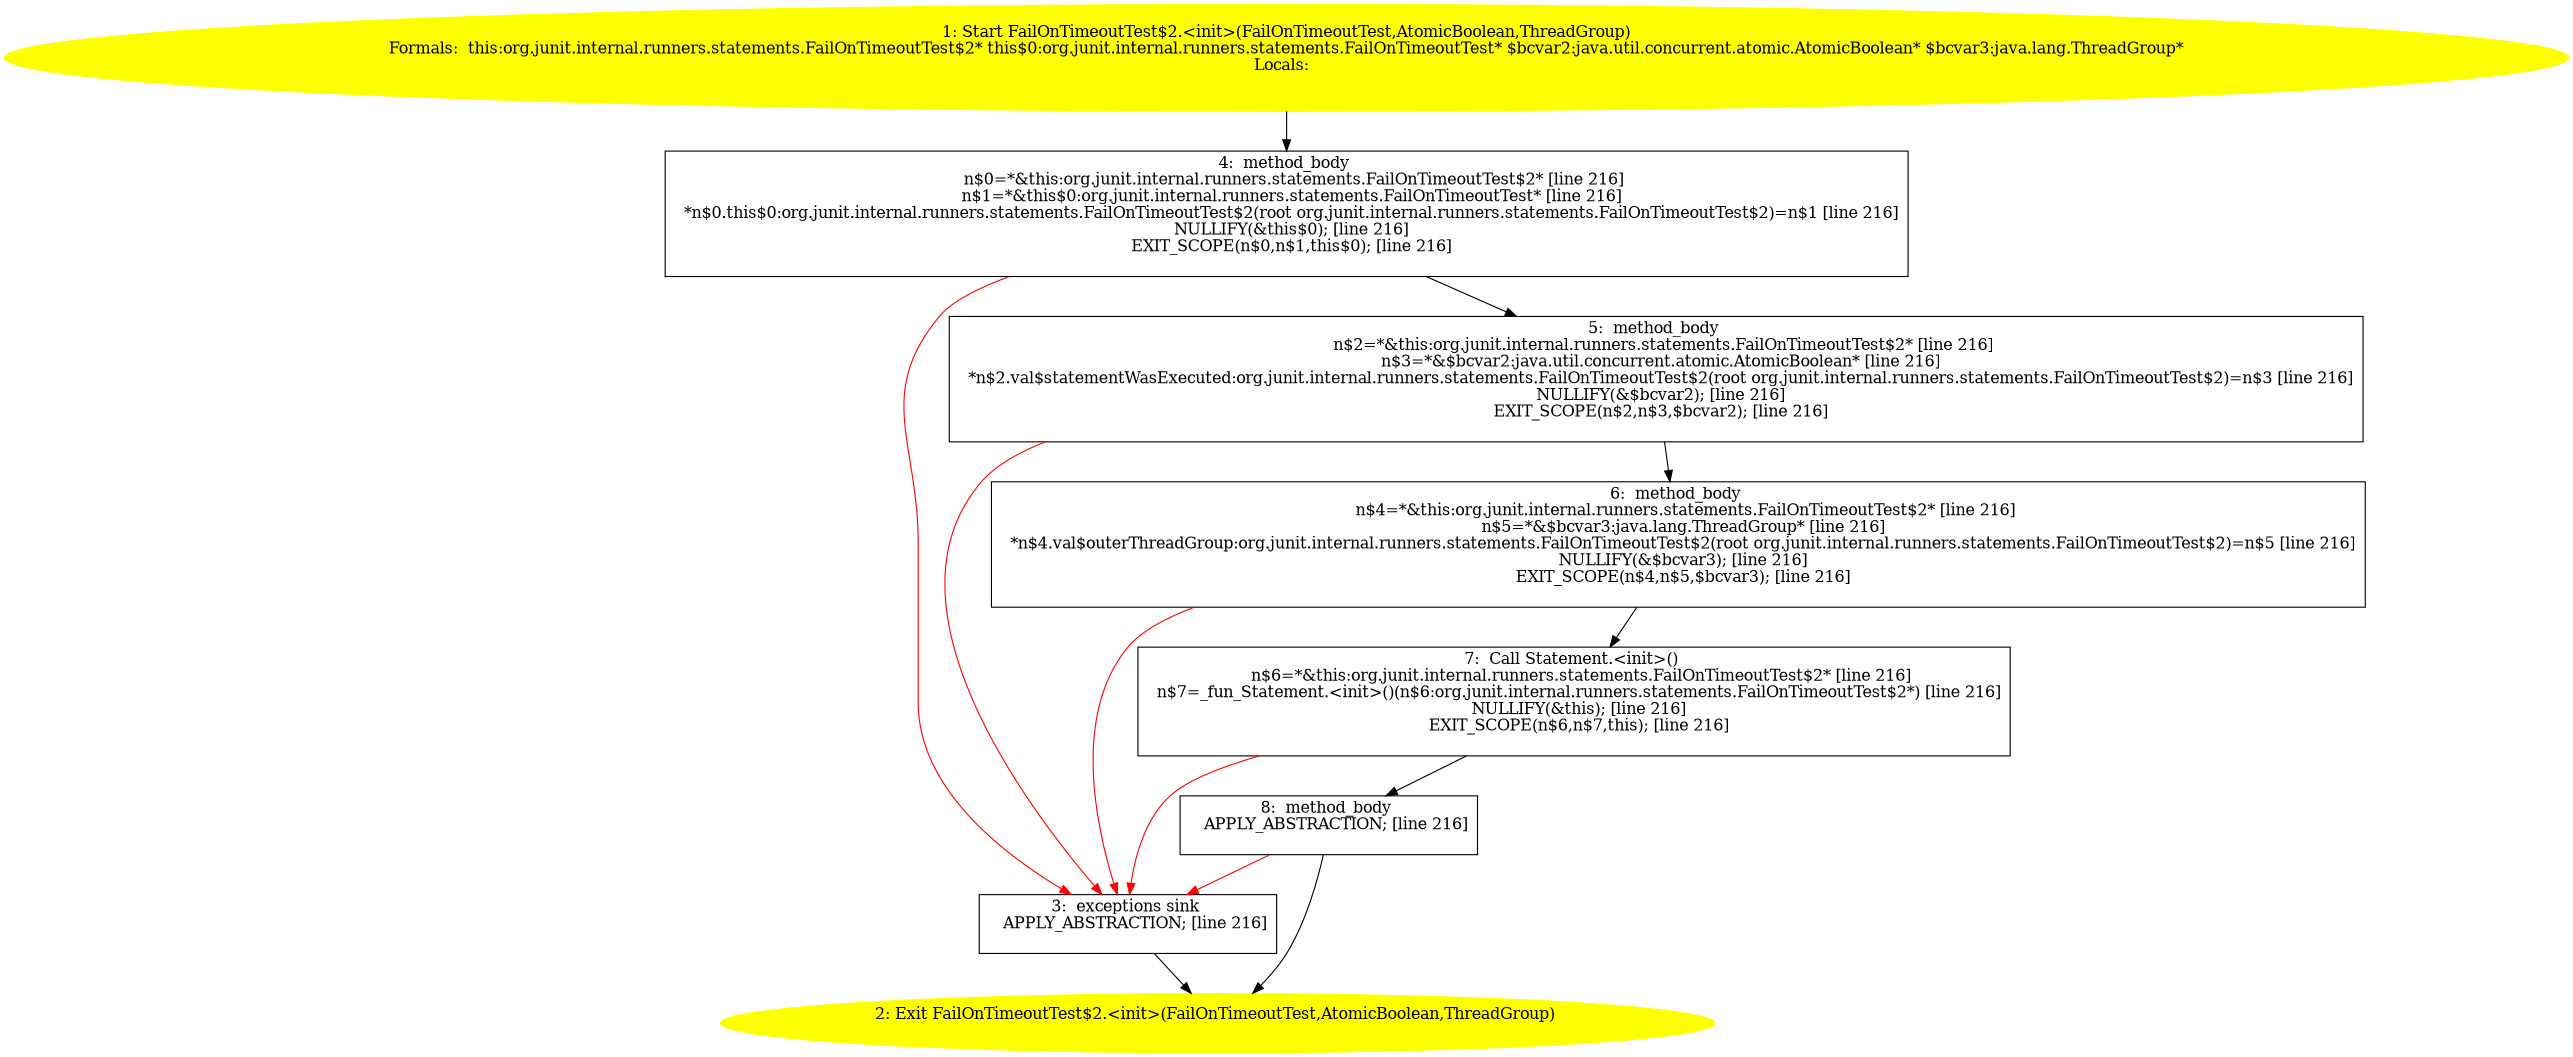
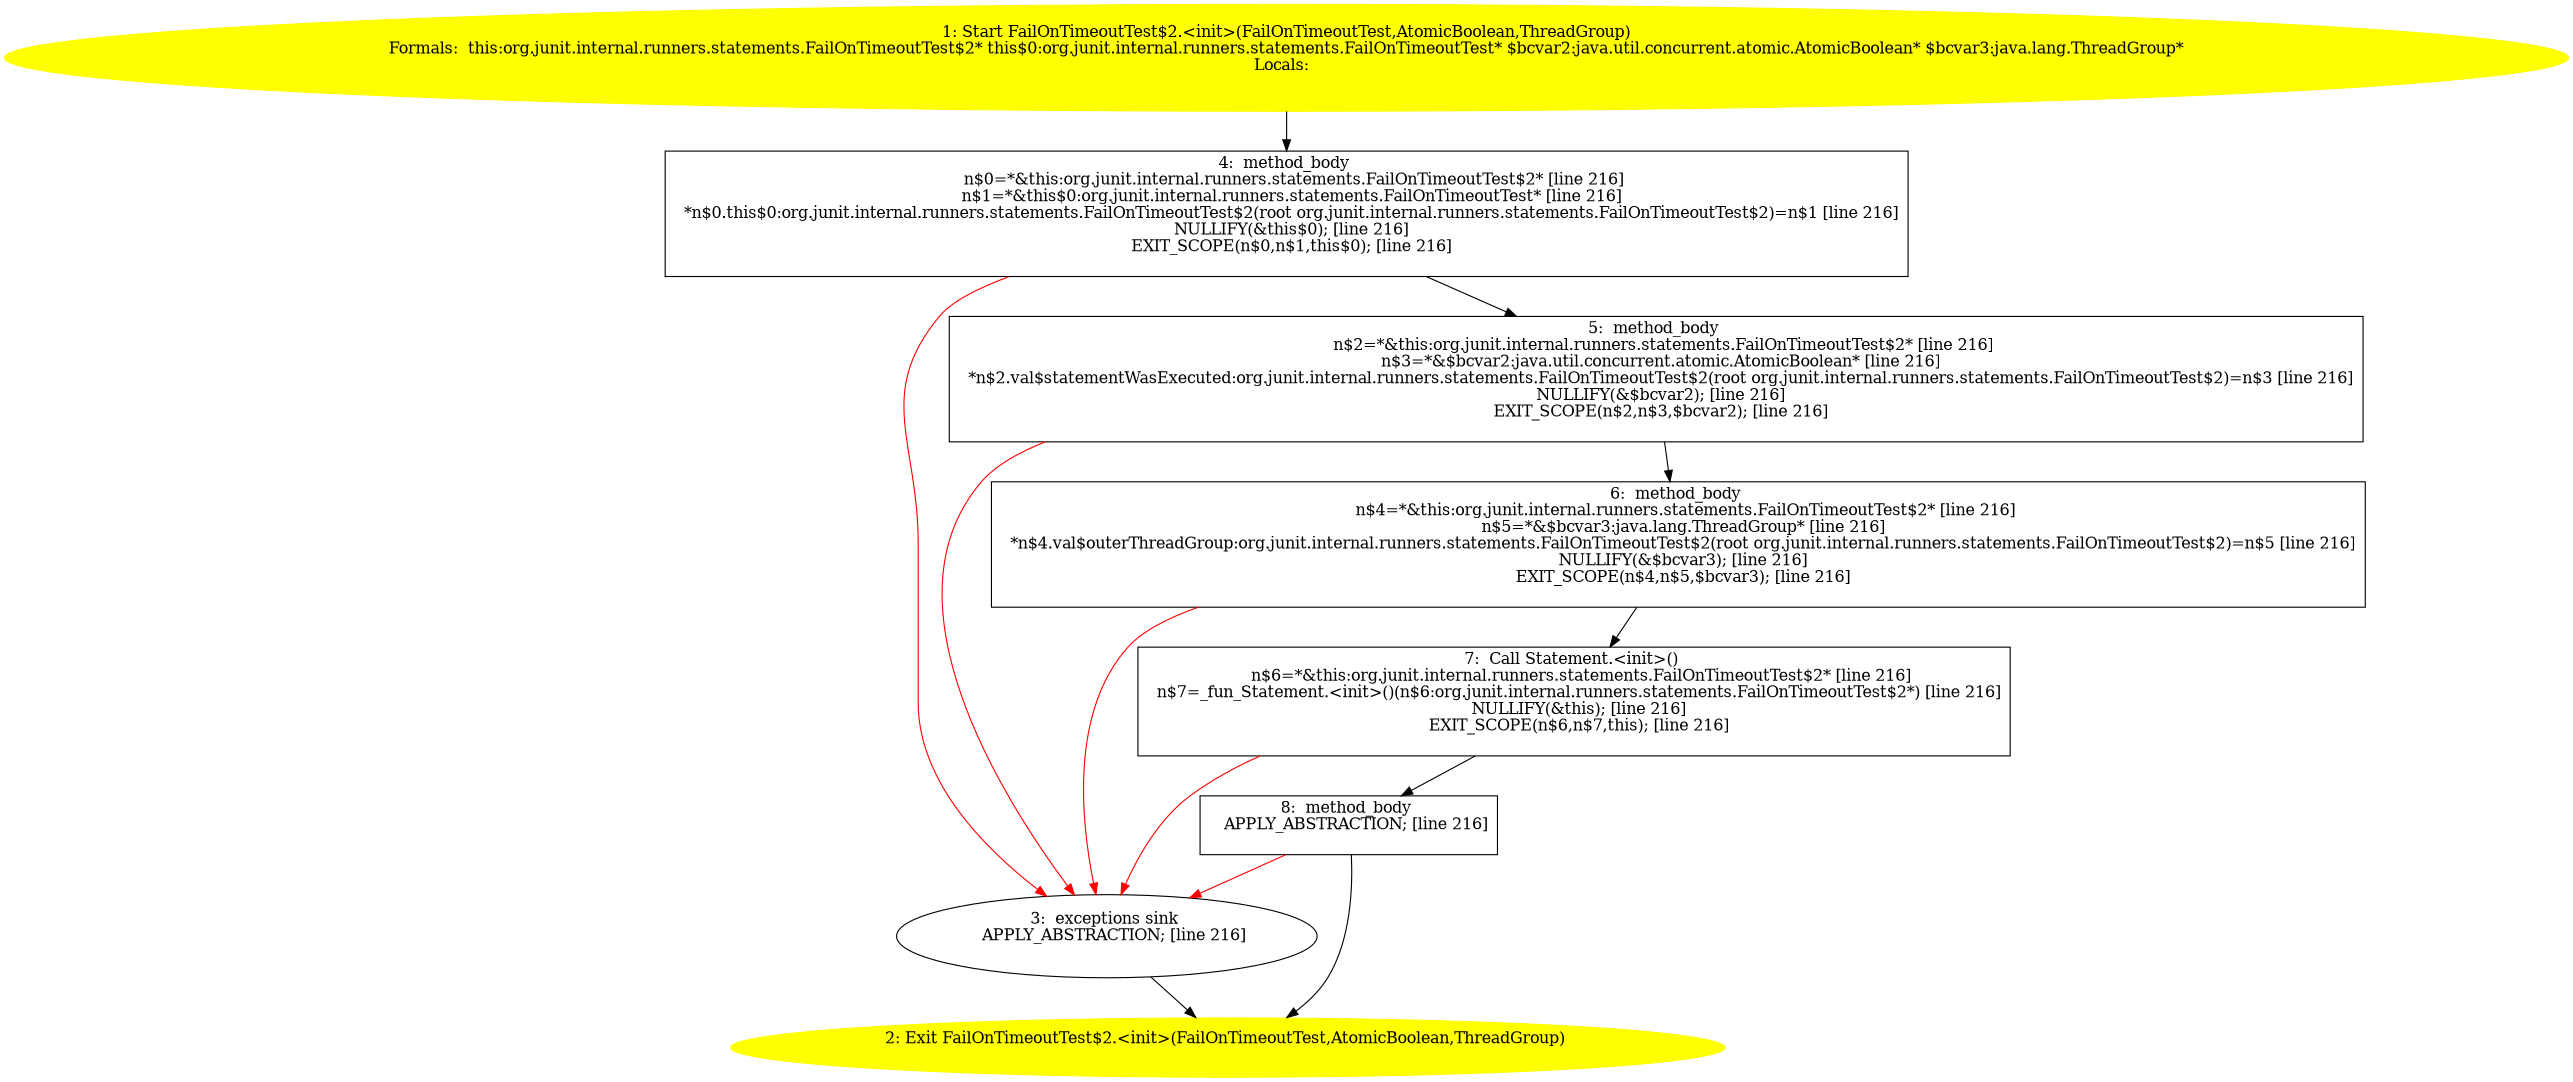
node "3:  exceptions sink APPLY_ABSTRACTION; [line 216]": shape box -> ellipse
